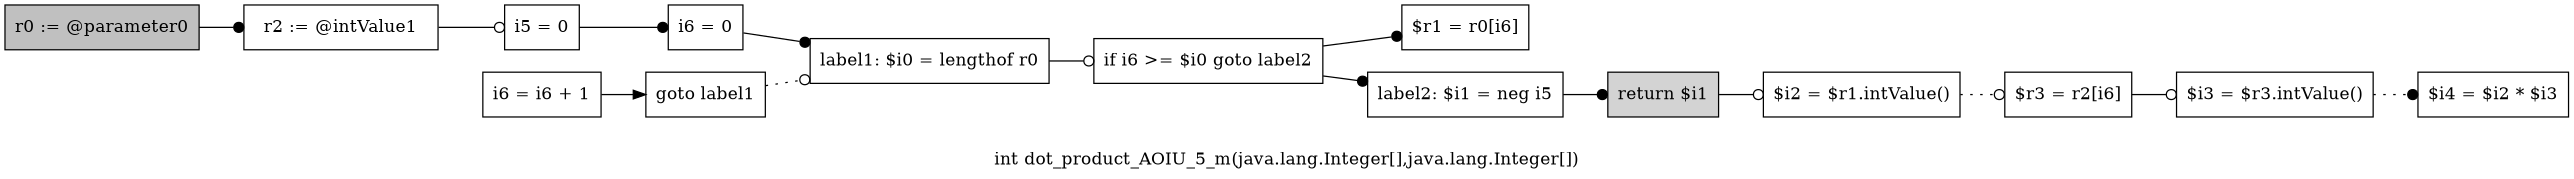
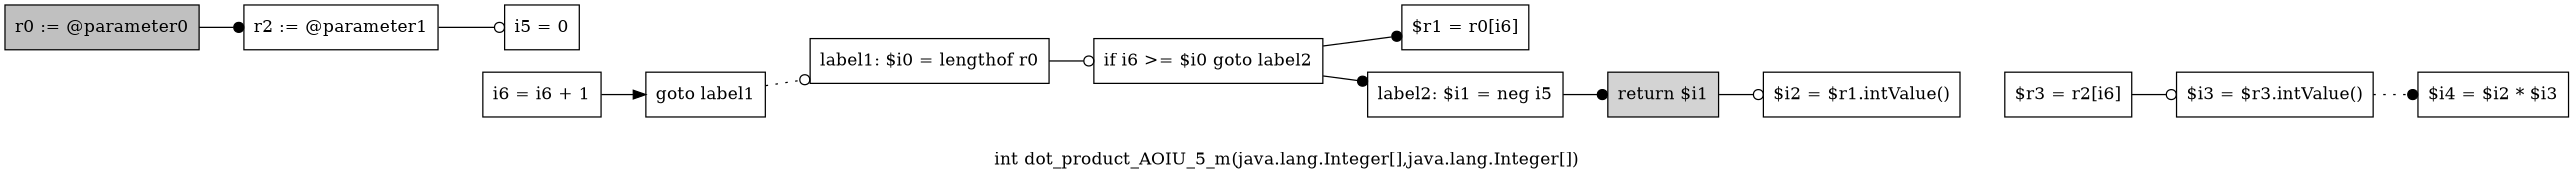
node "r2 := @intValue1": label "r2 := @intValue1" -> "r2 := @parameter1"
node "i6 = 0": removed
edge "$i2 = $r1.intValue()" -> "$r3 = r2[i6]": removed
